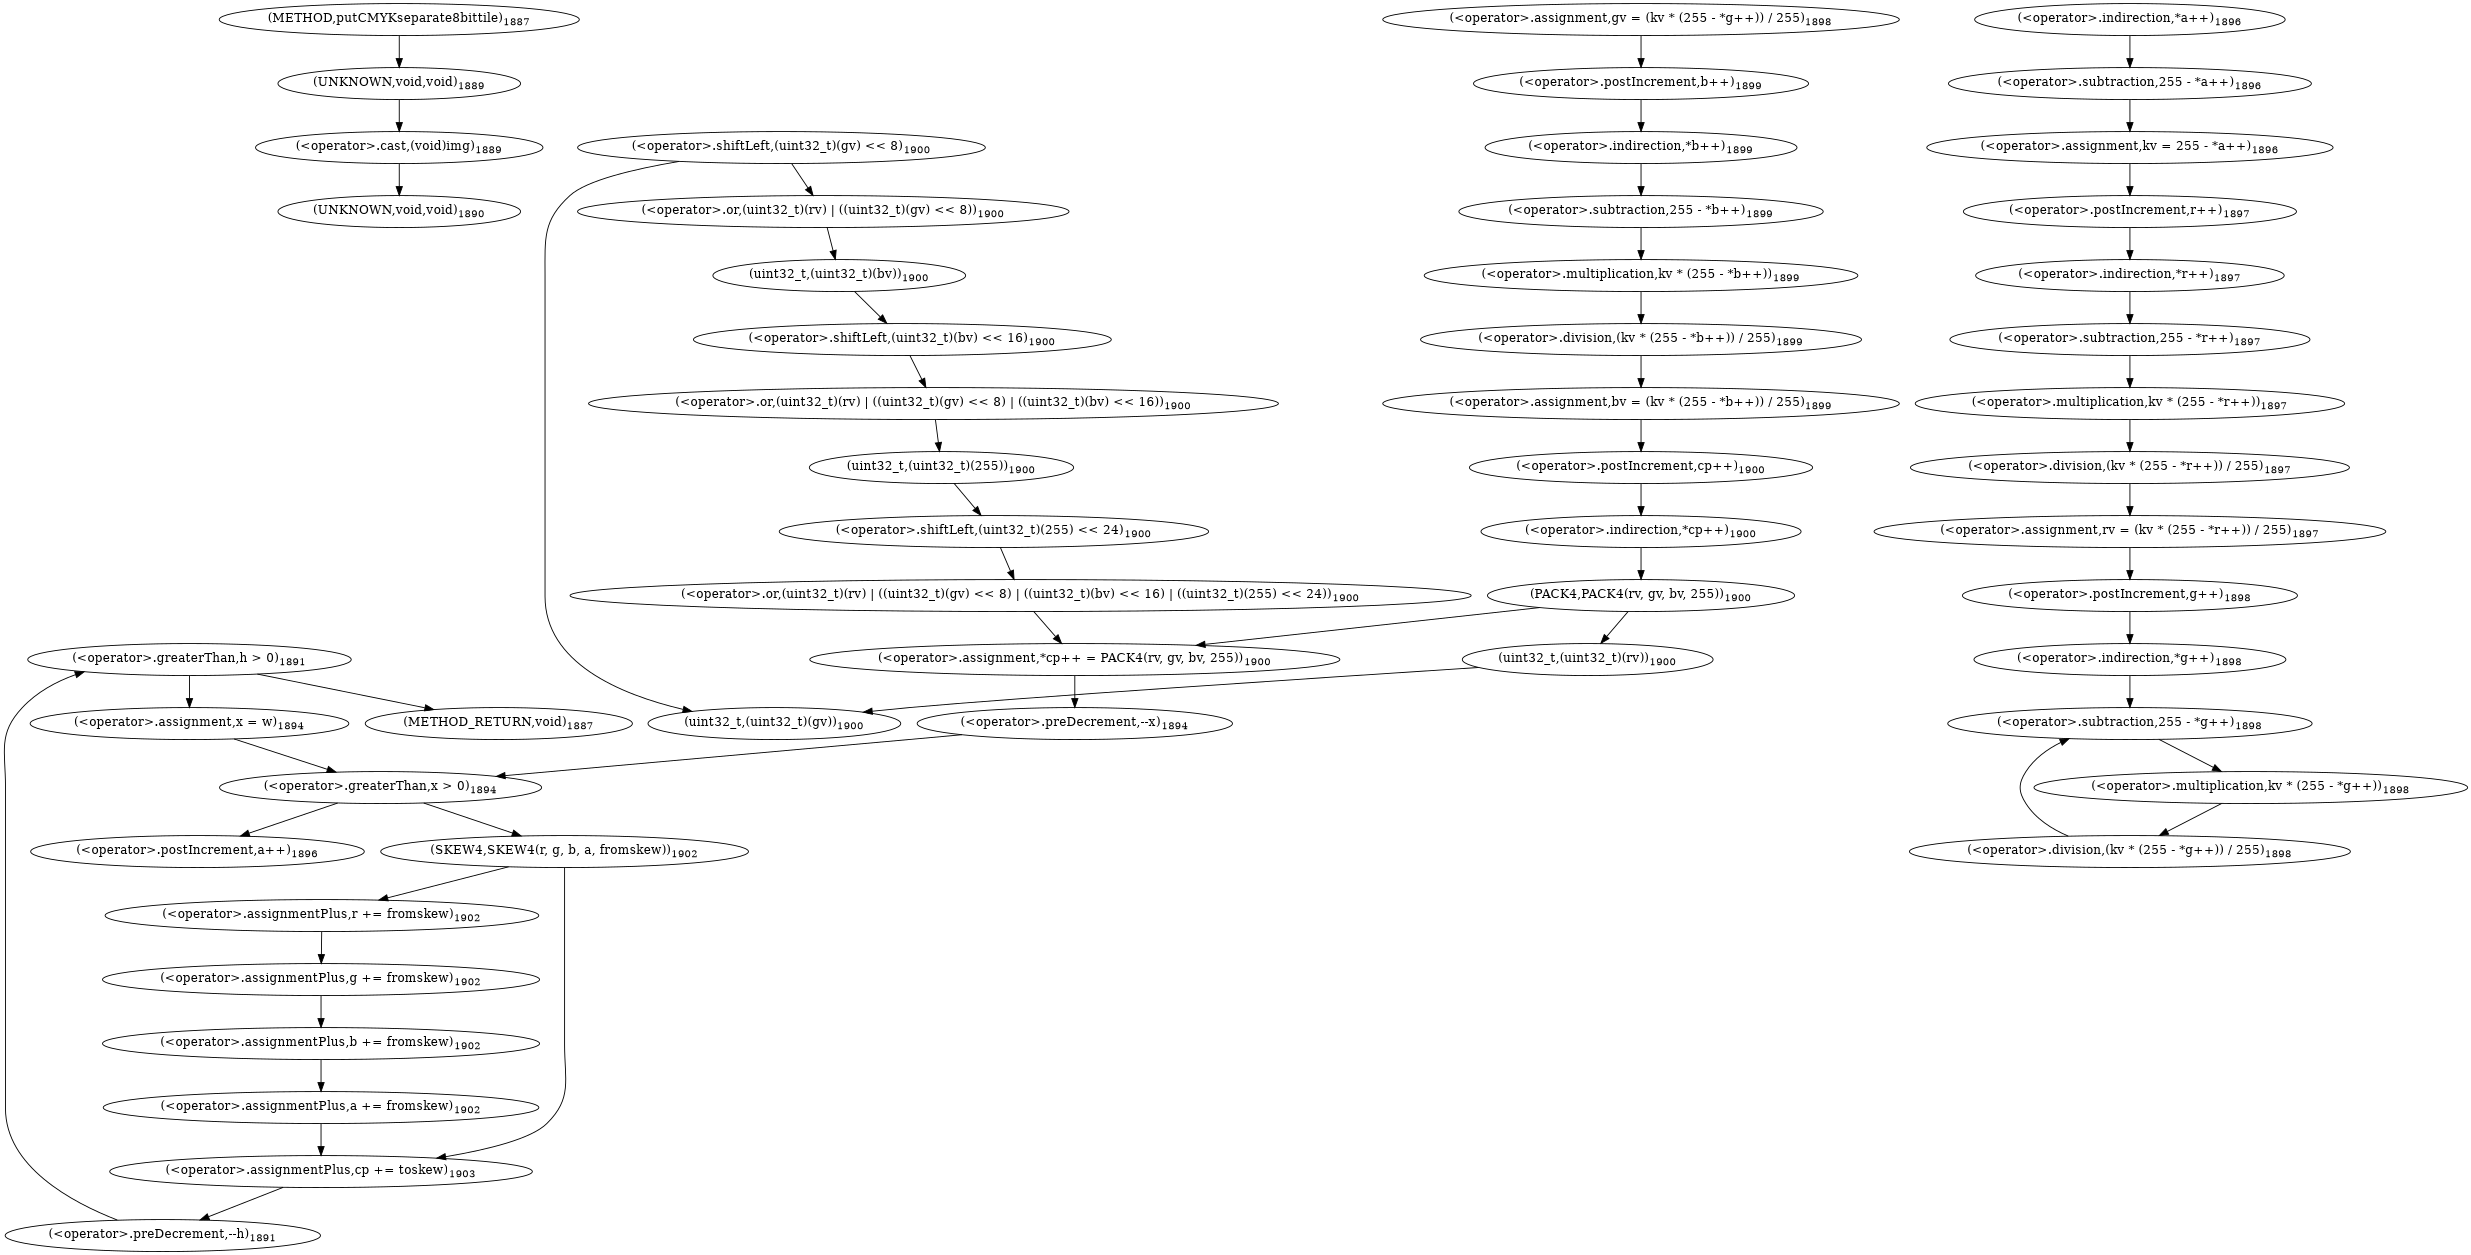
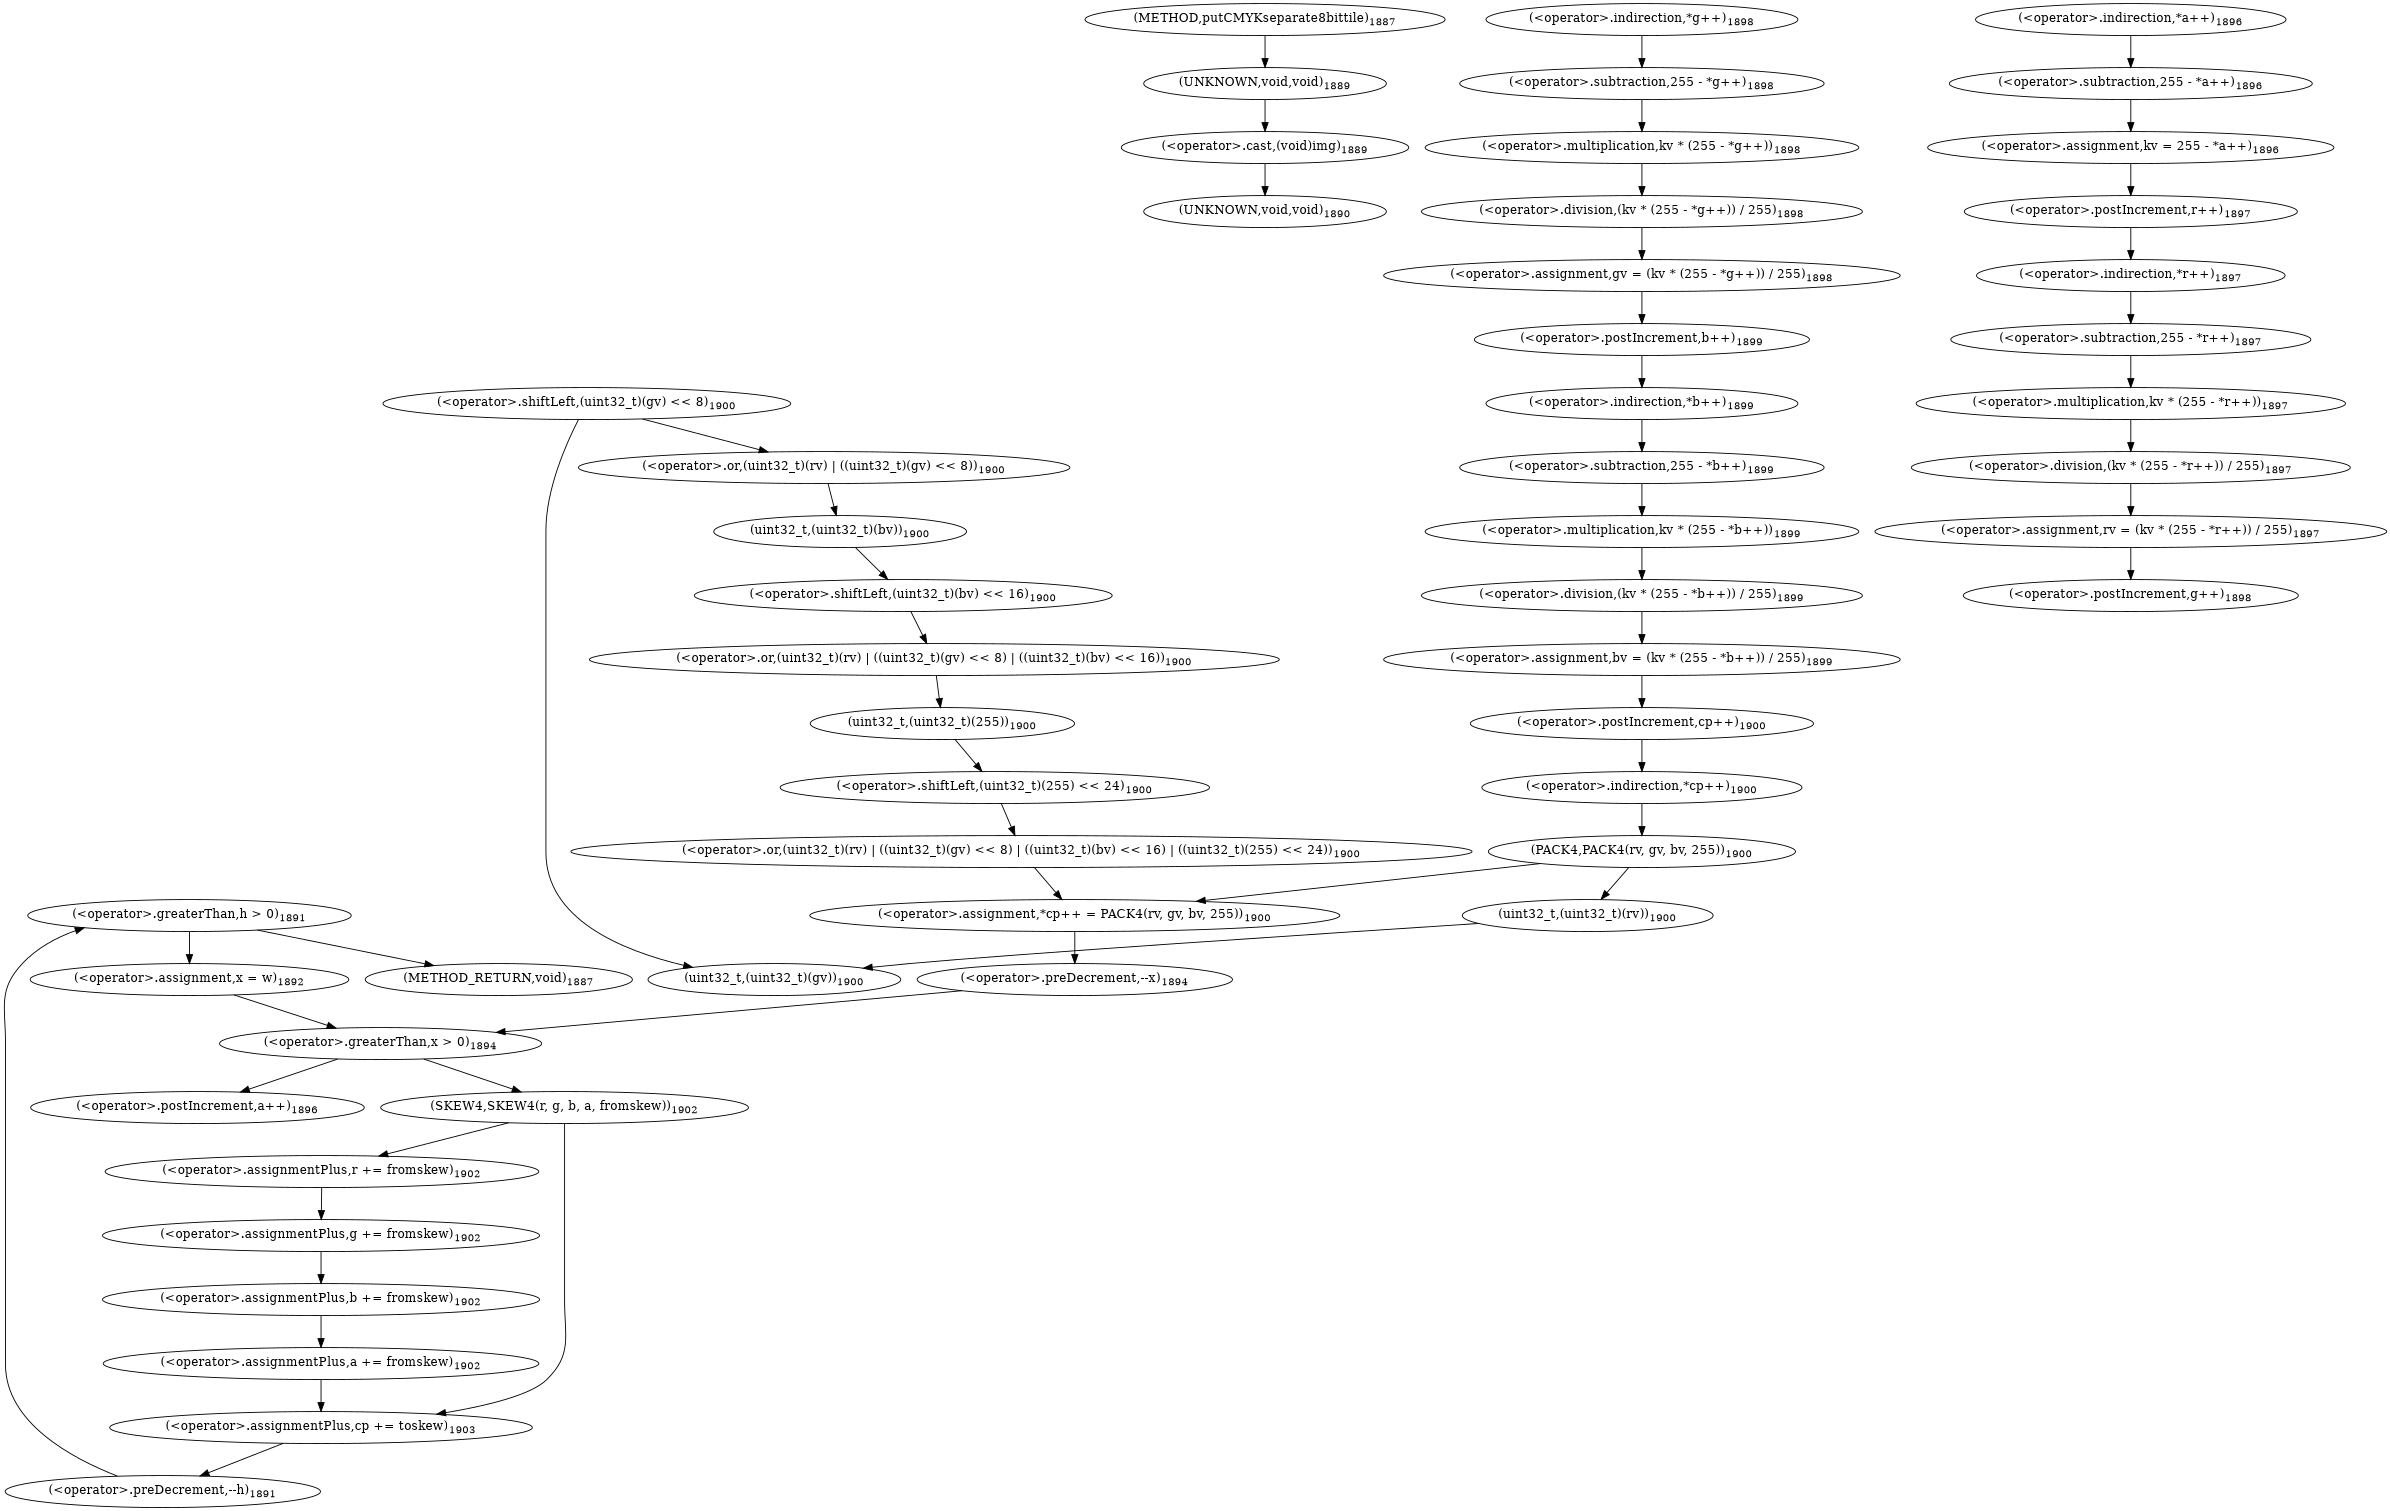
edge "(<operator>.postIncrement,g++)" -> "(<operator>.indirection,*g++)": removed
node "(<operator>.assignment,x = w)": text "1894" -> "1892"
edge "(<operator>.division,(kv * (255 - *g++)) / 255)" -> "(<operator>.subtraction,255 - *g++)": now "(<operator>.division,(kv * (255 - *g++)) / 255)" -> "(<operator>.assignment,gv = (kv * (255 - *g++)) / 255)"
